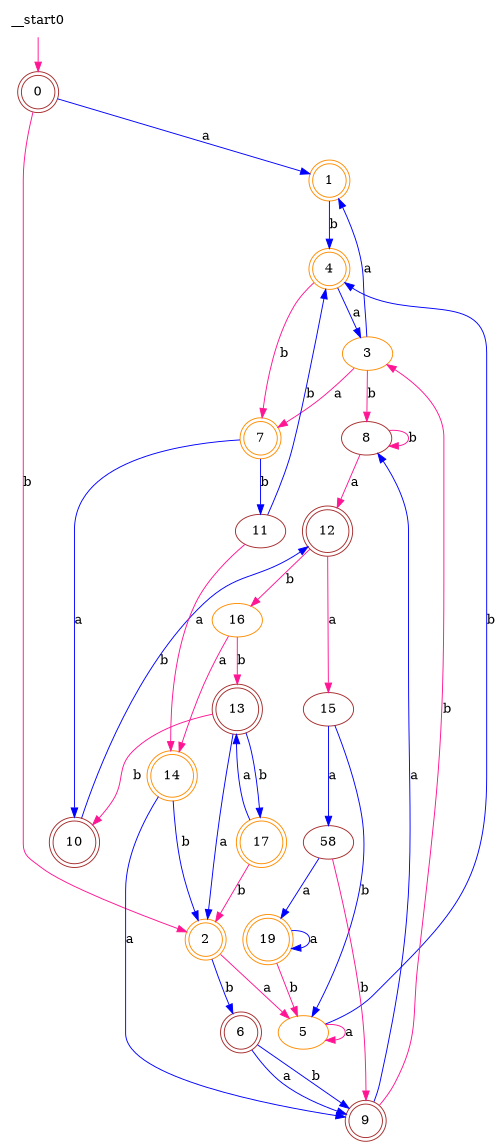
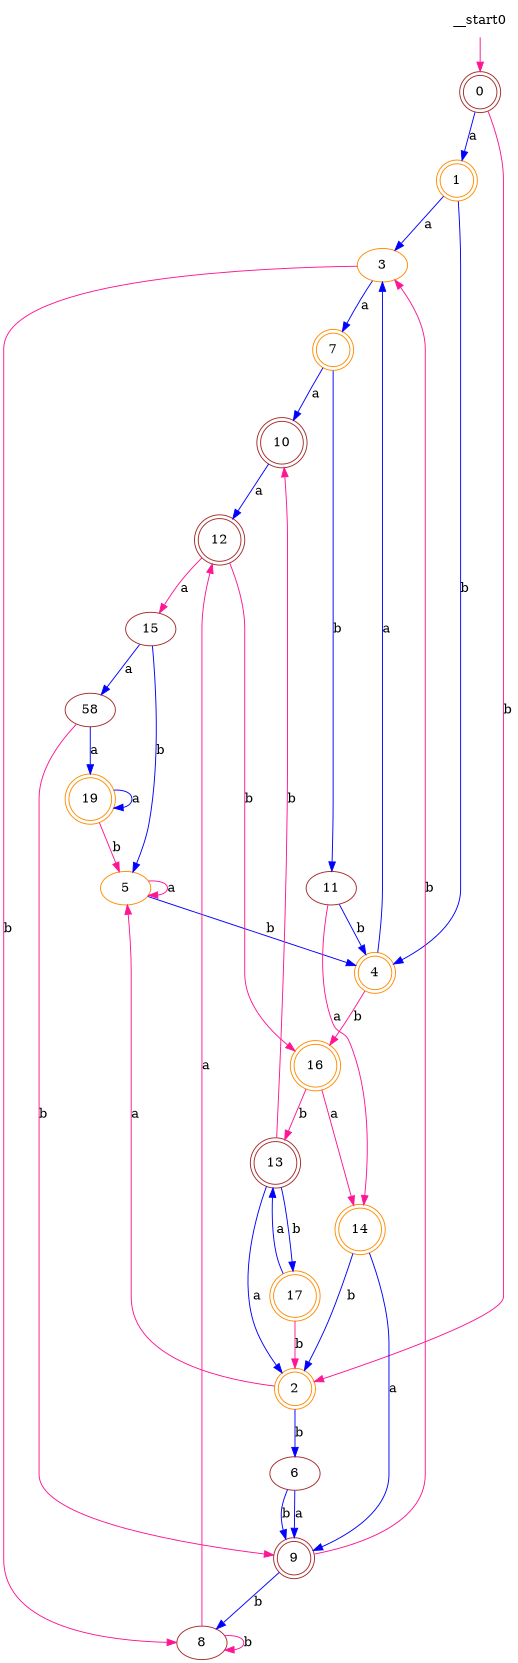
edge "3" -> "1": reversed
edge "4" -> "7": now "4" -> "16"
edge "3" -> "7": color deeppink -> blue
node "16": shape ellipse -> doublecircle
edge "10" -> "12": label "b" -> "a"
edge "9" -> "8": label "a" -> "b"
node "6": shape doublecircle -> ellipse
